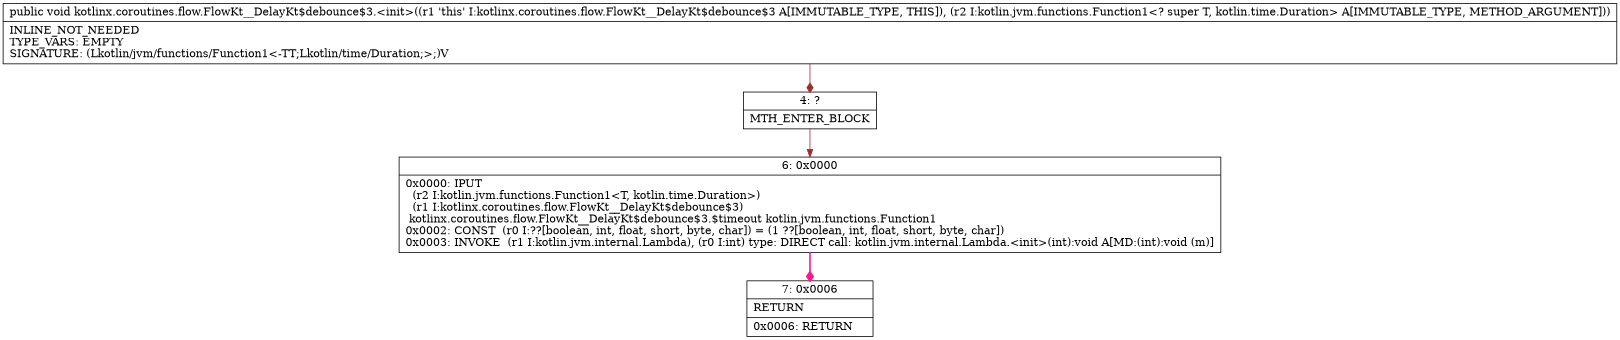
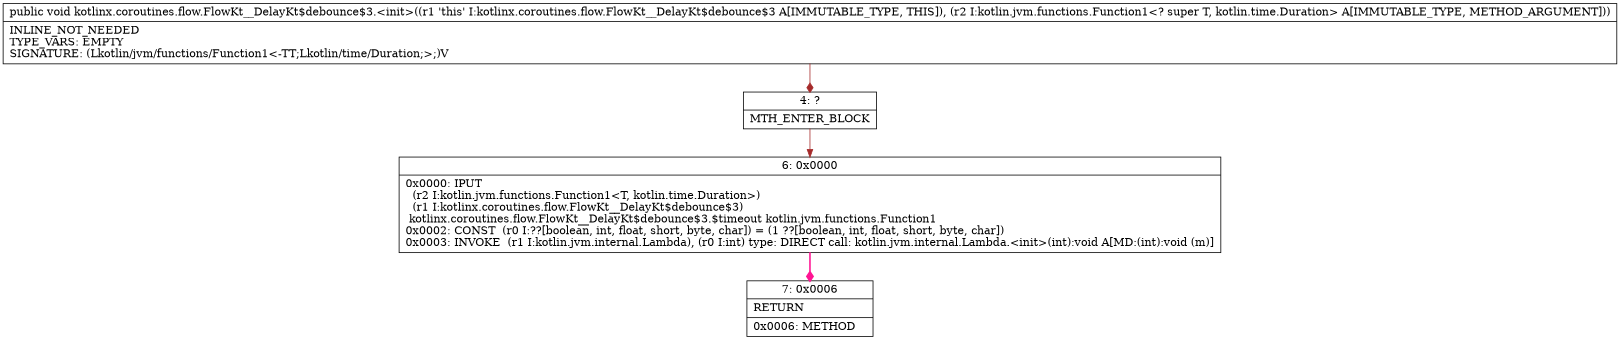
node "7: 0x0006": text "0x0006: RETURN" -> "0x0006: METHOD"
